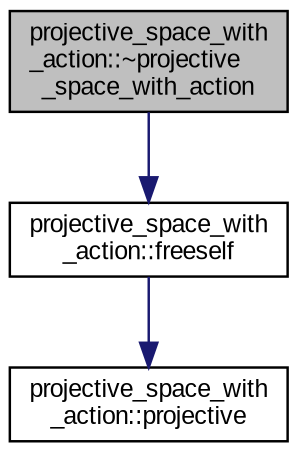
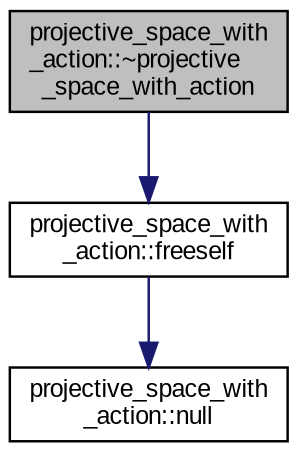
node "projective_space_with _action::projective": label "projective_space_with _action::projective" -> "projective_space_with _action::null"
